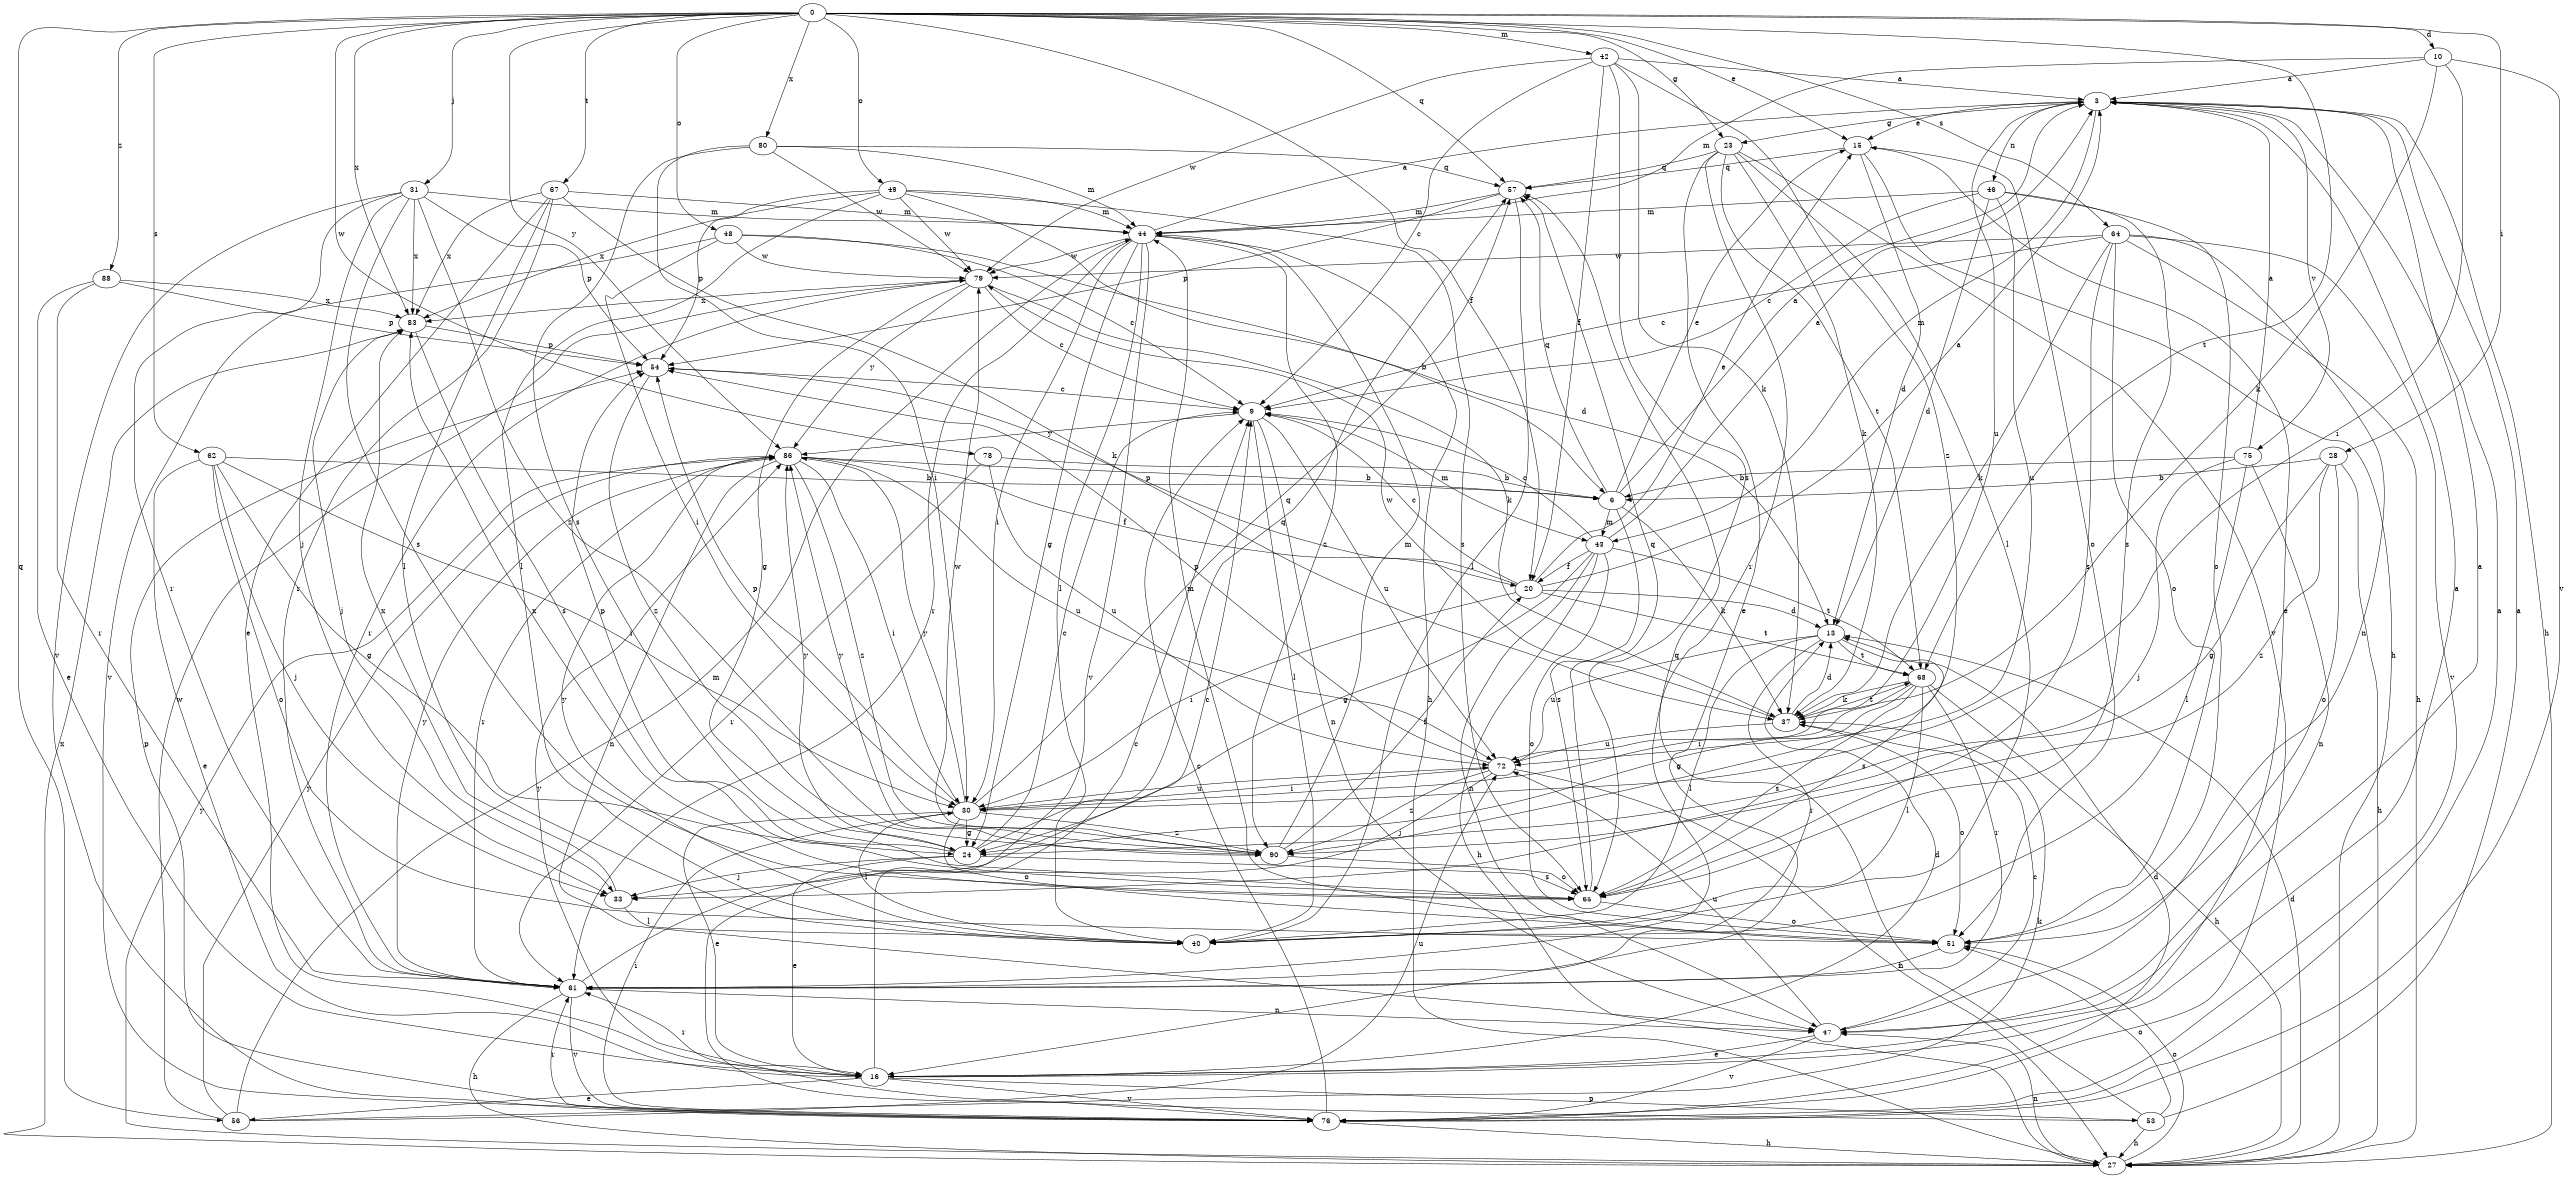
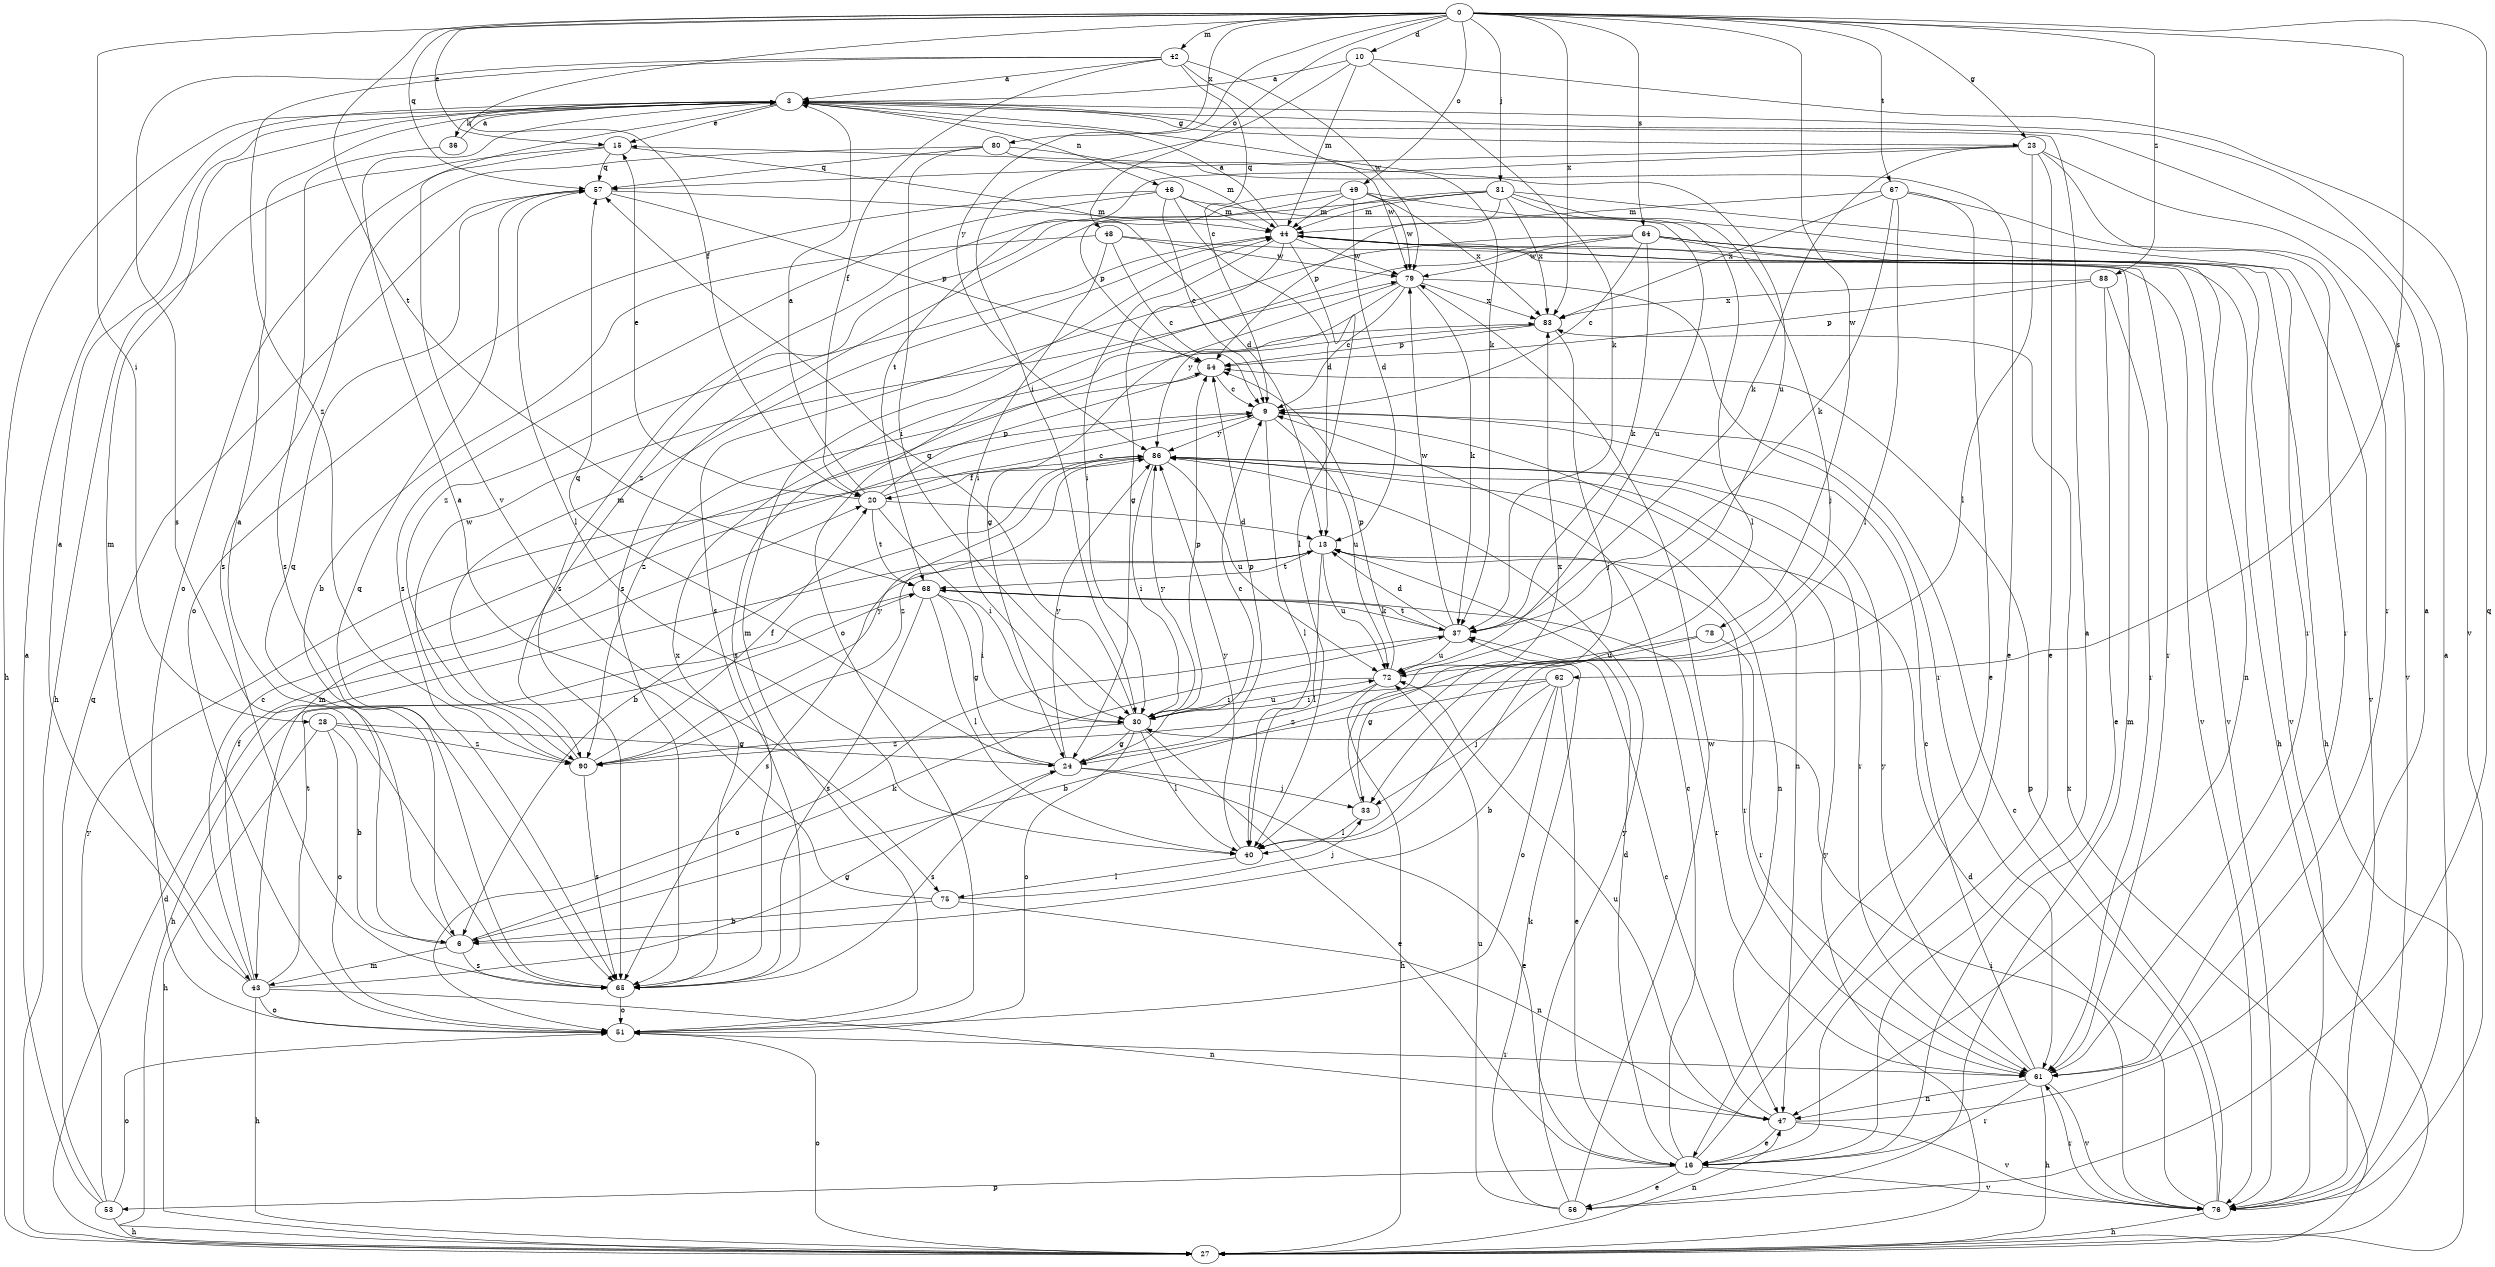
node "36": added
edge "6" -> "15": removed, label "e"
edge "72" -> "33": removed, label "j"
edge "90" -> "65": label "o" -> "s"
edge "75" -> "40": reversed
edge "16" -> "61": reversed
